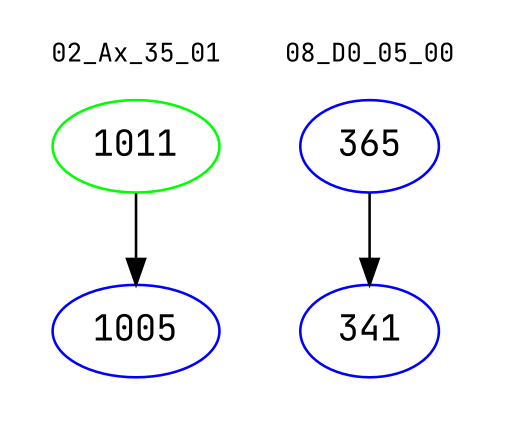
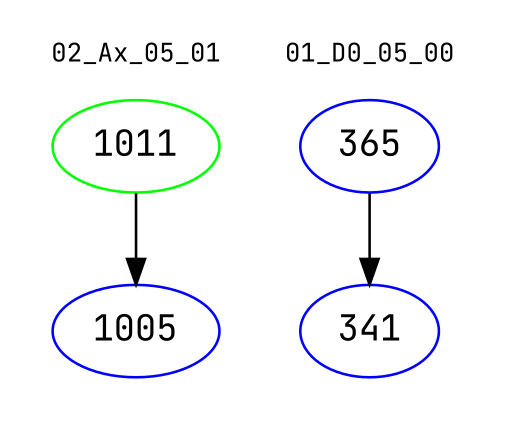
cluster "02_Ax_35_01": label "02_Ax_35_01" -> "02_Ax_05_01"
cluster "08_D0_05_00": label "08_D0_05_00" -> "01_D0_05_00"
